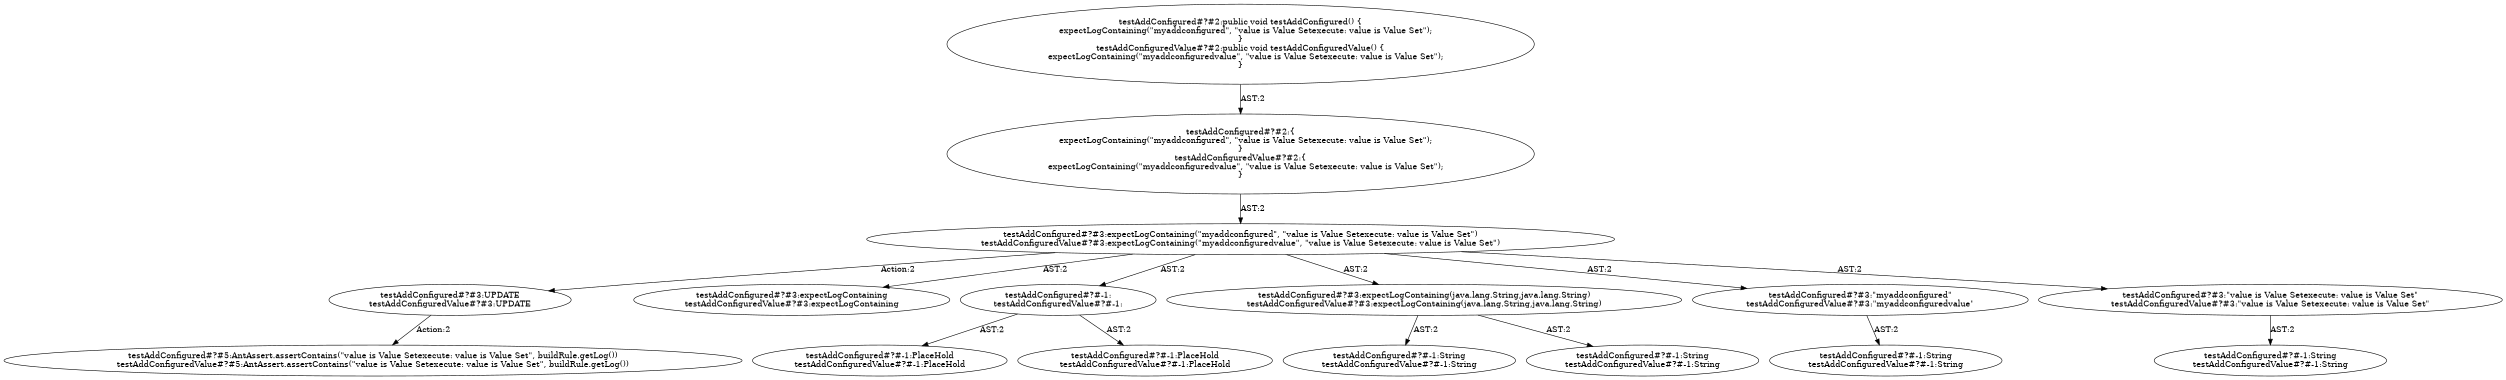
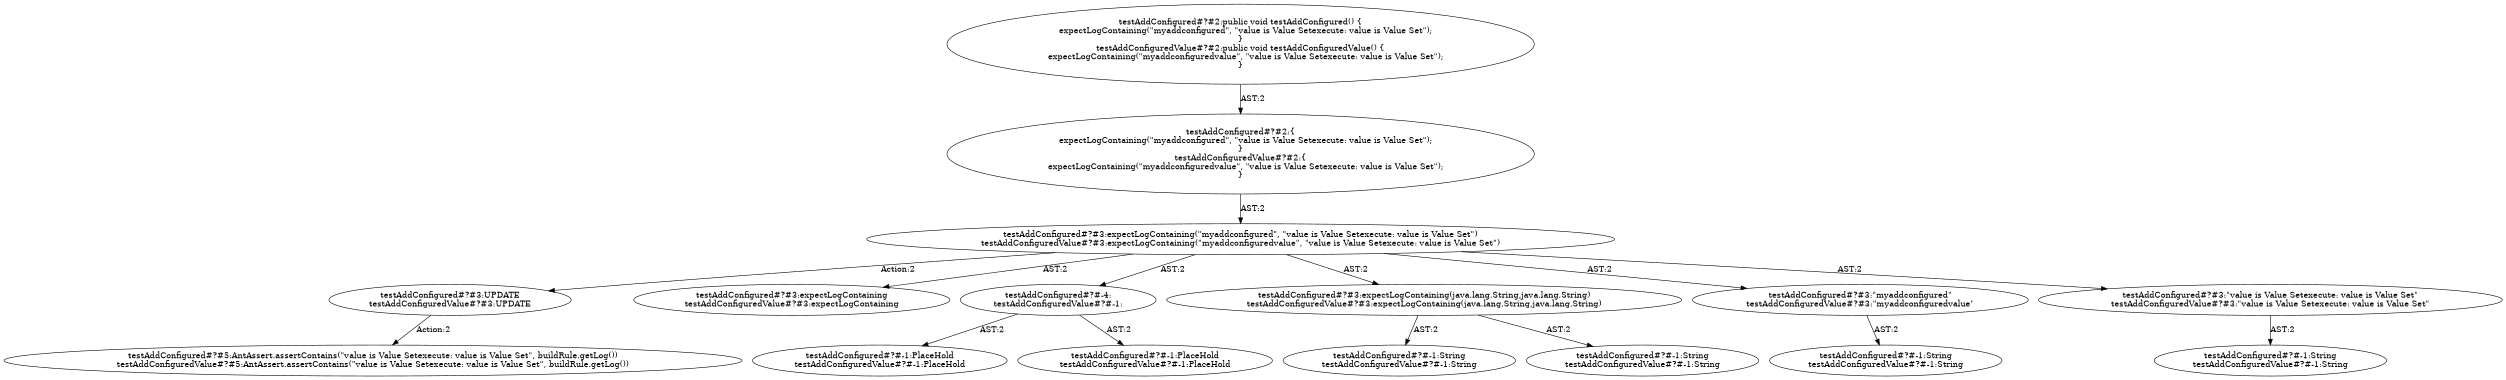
node "testAddConfigured#?#-1: testAddConfiguredValue#?#-1:": label "testAddConfigured#?#-1: testAddConfiguredValue#?#-1:" -> "testAddConfigured#?#-4: testAddConfiguredValue#?#-1:"
